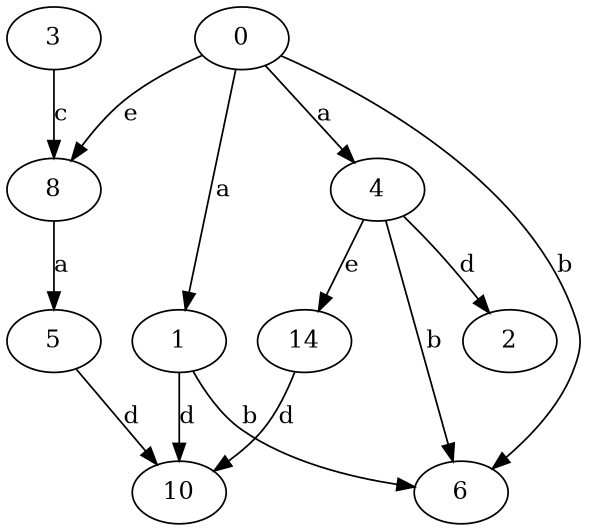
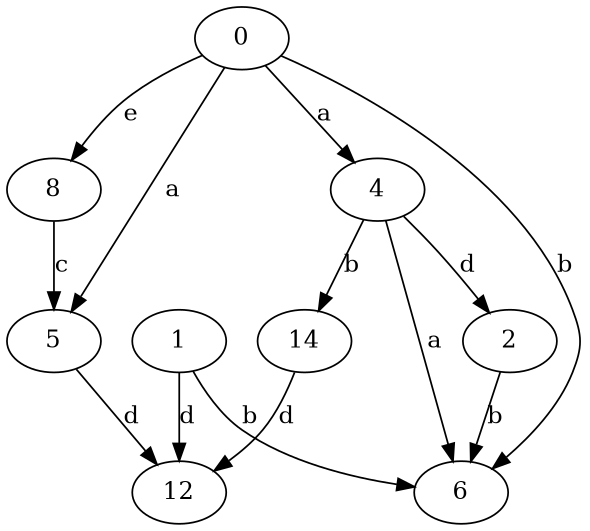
node "3": removed
edge "0" -> "1": now "0" -> "5"
edge "8" -> "5": label "a" -> "c"
edge "4" -> "14": label "e" -> "b"
edge "4" -> "6": label "b" -> "a"
edge "2" -> "6": added, label "b"
node "10": label "10" -> "12"
